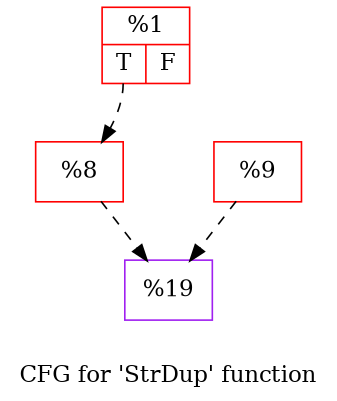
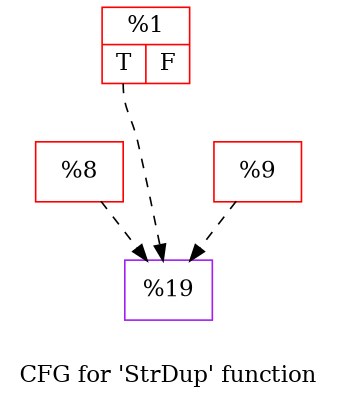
edge "%1" -> "%8": now "%1" -> "%19"
